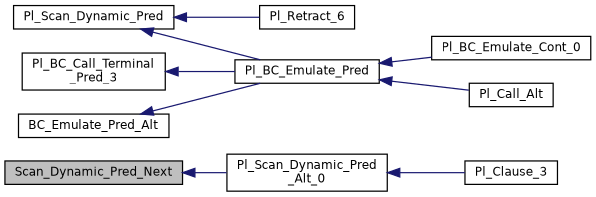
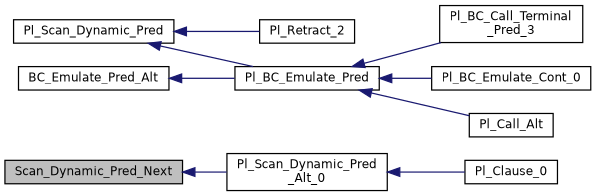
node "Pl_Retract_6": label "Pl_Retract_6" -> "Pl_Retract_2"
edge "Pl_BC_Emulate_Pred" -> "Pl_BC_Call_Terminal _Pred_3": reversed
node "Pl_Clause_3": label "Pl_Clause_3" -> "Pl_Clause_0"
